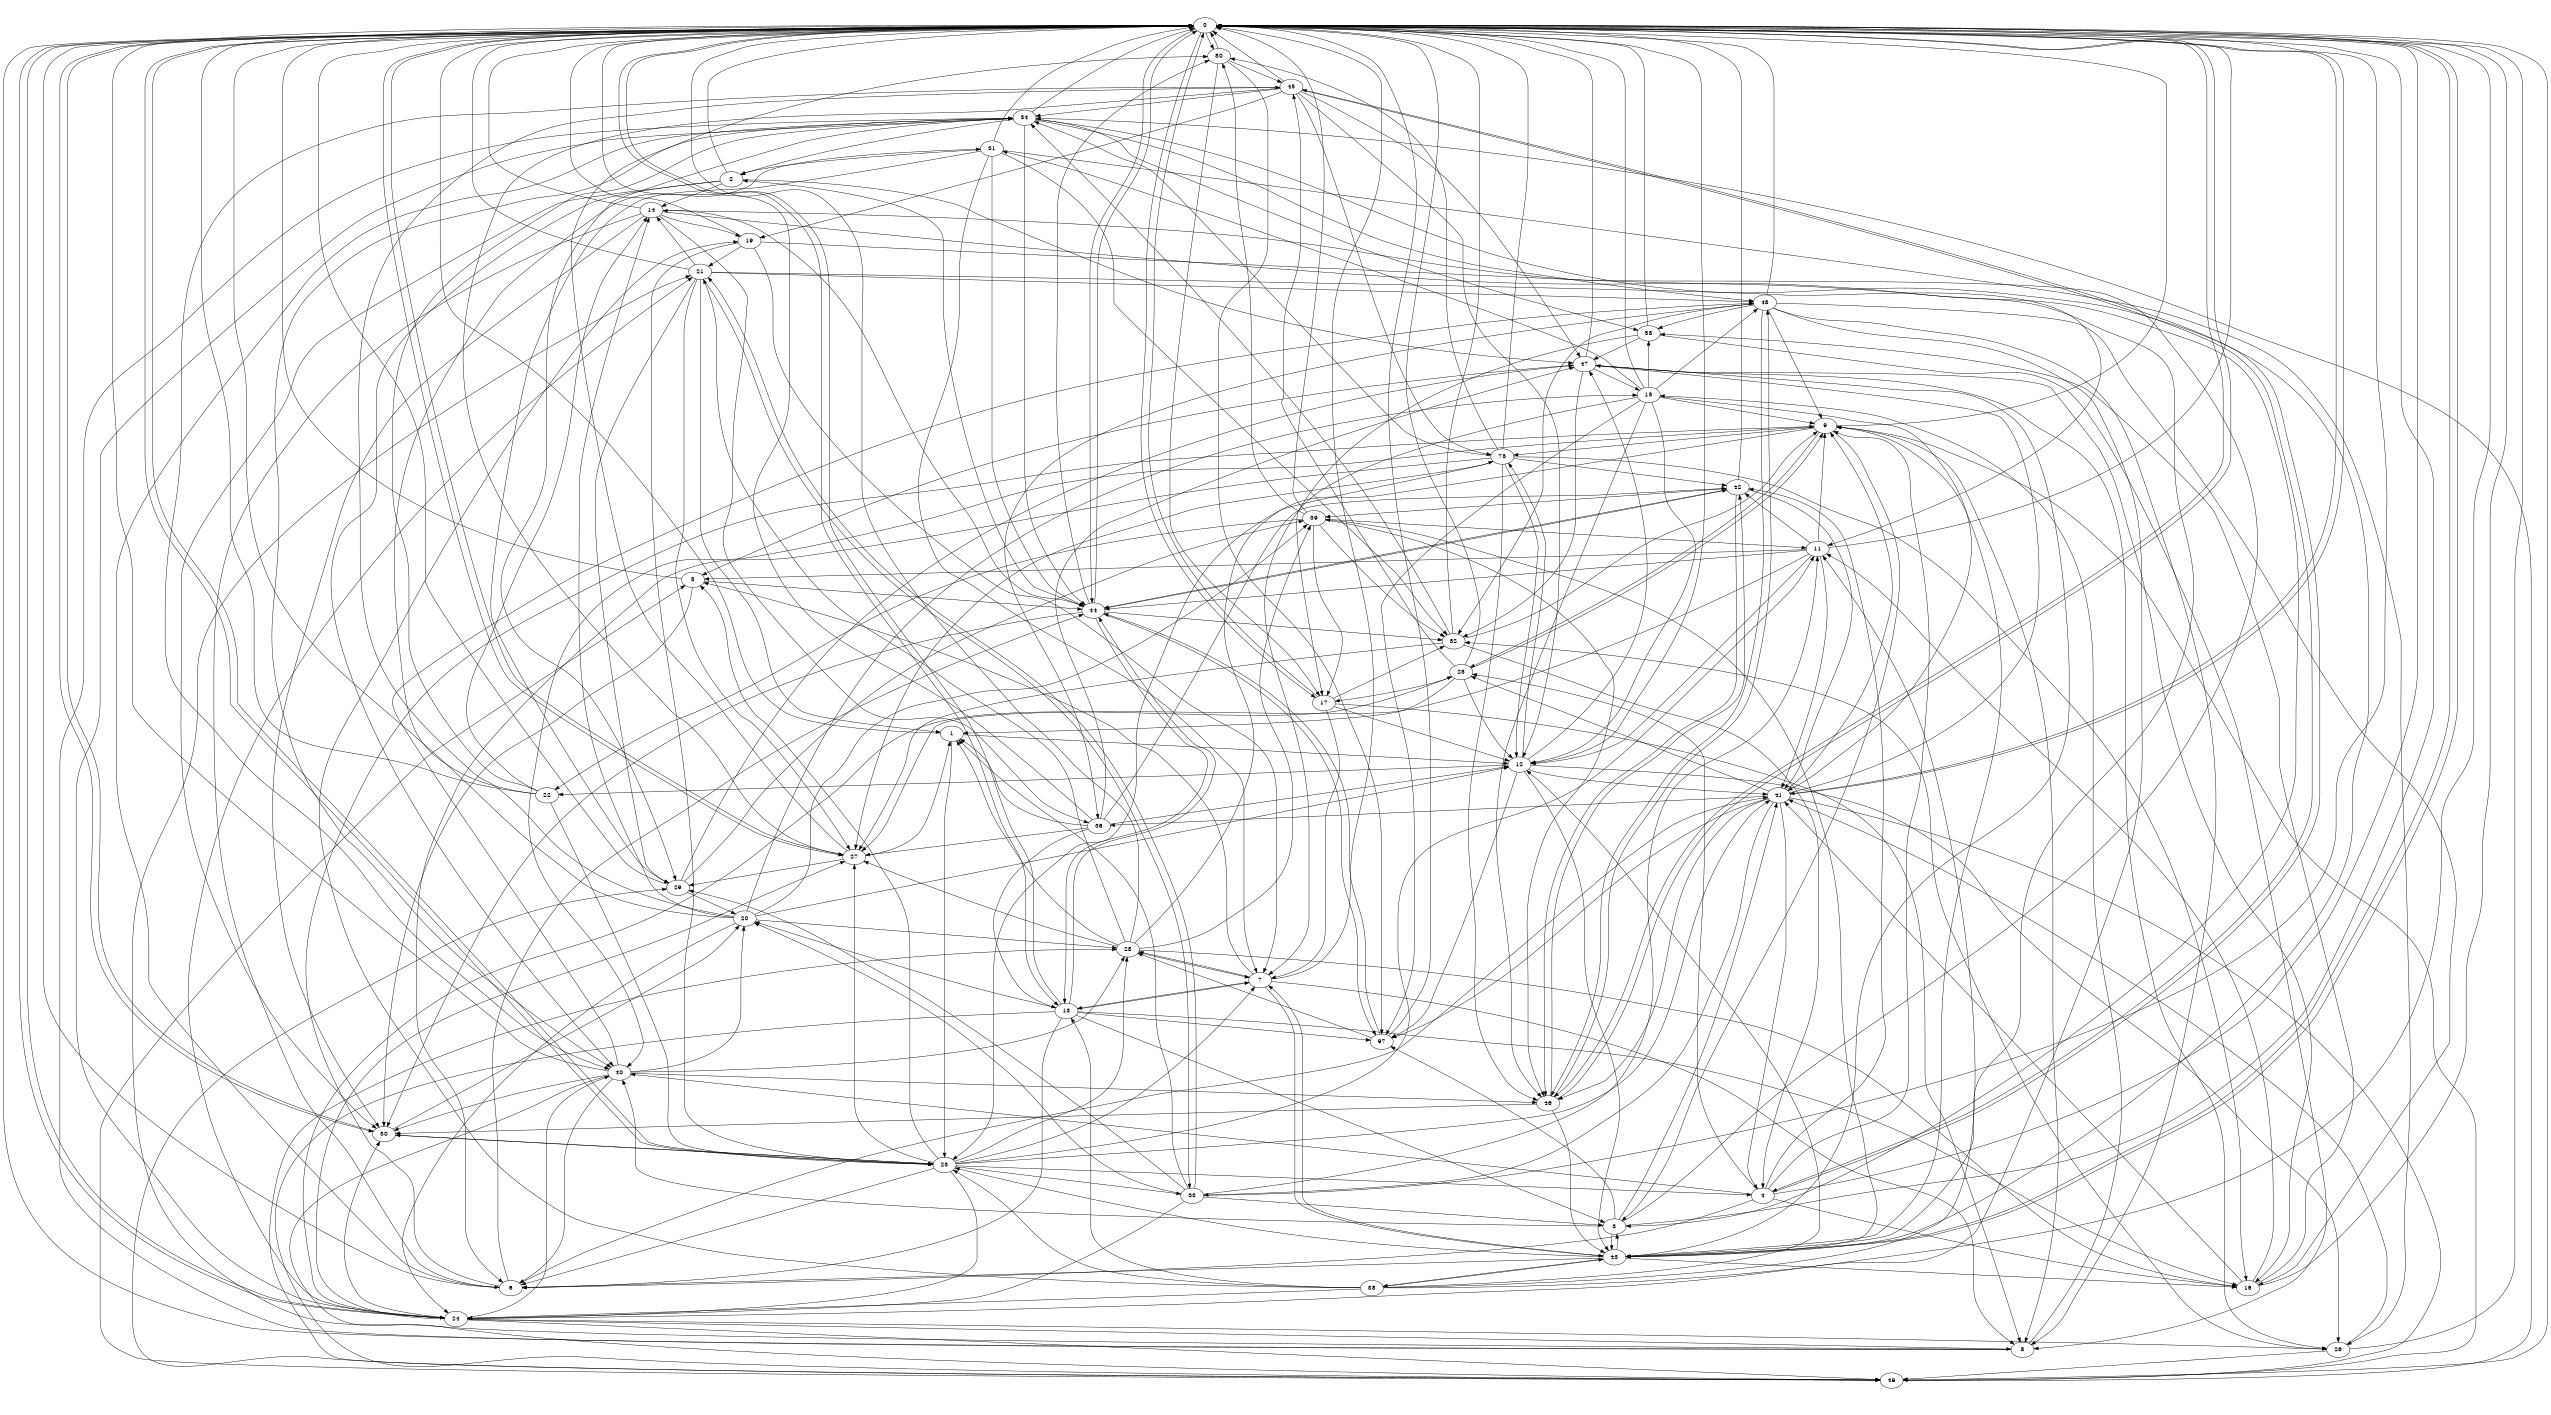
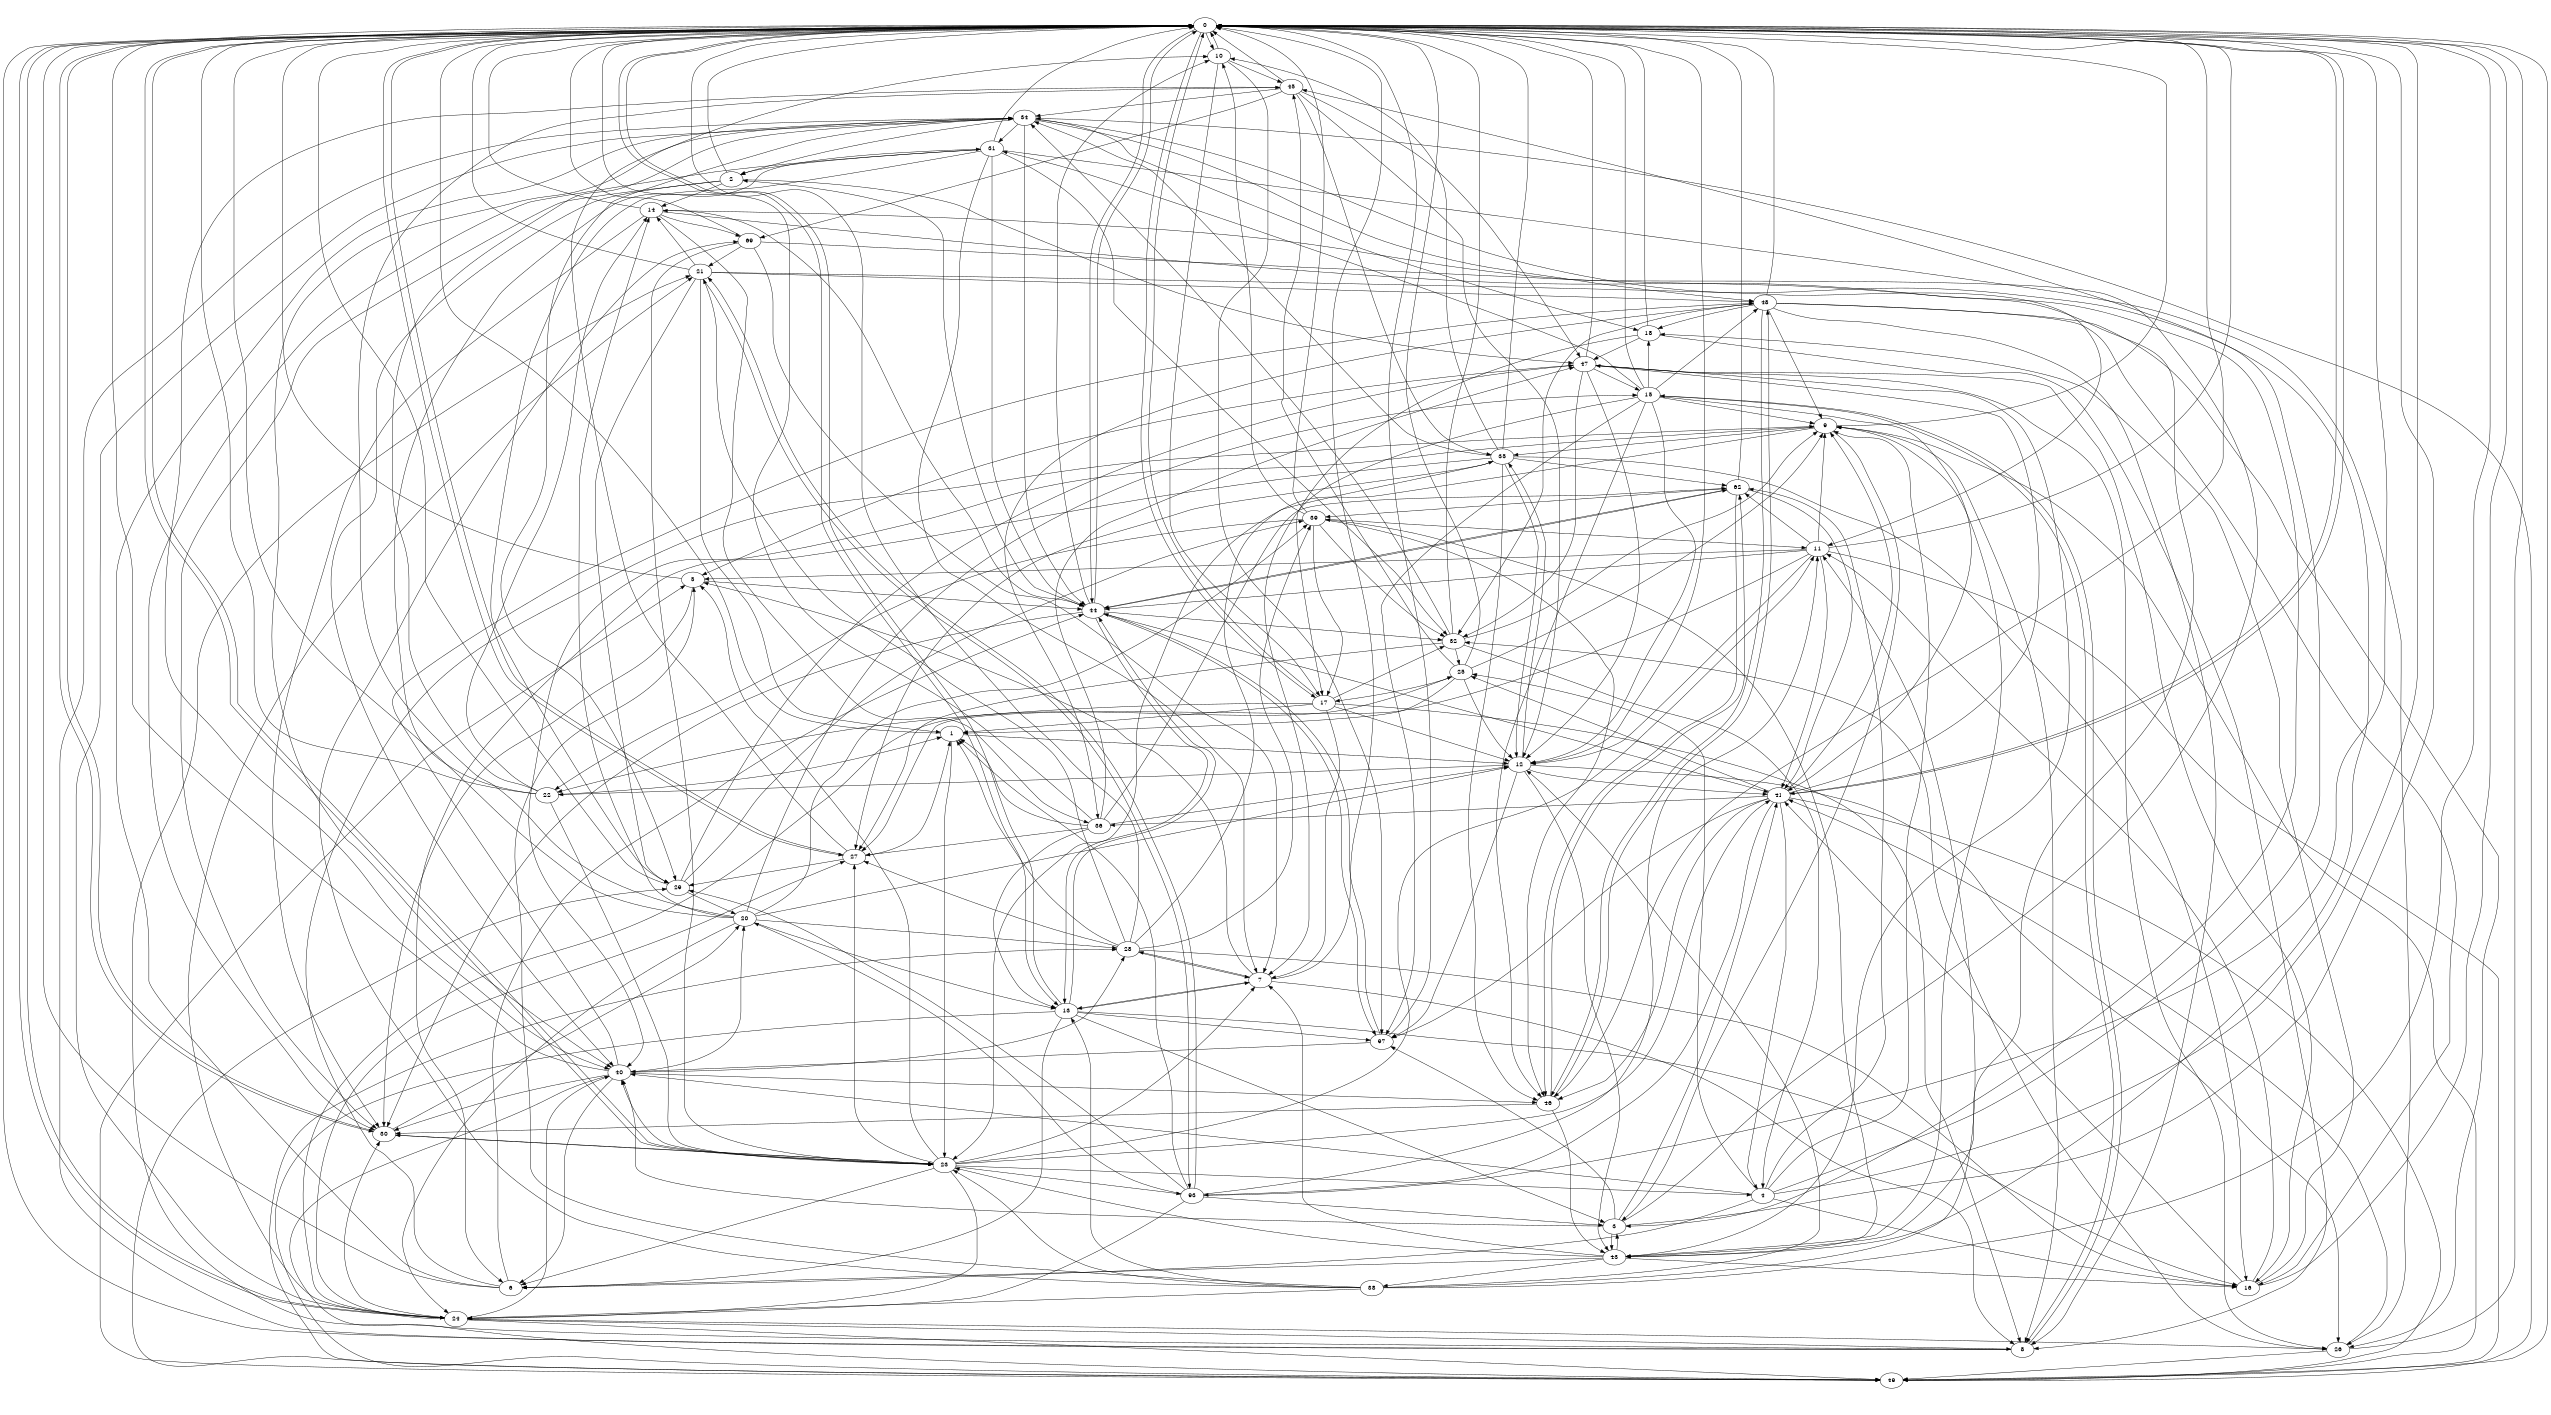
node "80": label "80" -> "10"
edge "34" -> "0": now "34" -> "31"
edge "45" -> "27": removed
node "19": label "19" -> "69"
edge "46" -> "0": removed
edge "0" -> "43": removed
edge "43" -> "0": removed
node "58": label "58" -> "18"
edge "31" -> "30": added
edge "45" -> "4": removed
node "75": label "75" -> "35"
node "42": label "42" -> "62"
edge "9" -> "25": now "32" -> "25"
edge "12" -> "47": reversed
edge "21" -> "27": removed
edge "15" -> "8": added
edge "14" -> "6": removed
edge "17" -> "1": added
edge "17" -> "22": added
edge "22" -> "1": added
edge "13" -> "20": reversed
edge "97" -> "28": now "97" -> "40"
edge "11" -> "49": added
edge "6" -> "41": now "44" -> "41"
edge "23" -> "28": now "23" -> "40"
node "33": label "33" -> "93"
edge "7" -> "43": removed
edge "48" -> "24": now "48" -> "26"
edge "38" -> "43": now "38" -> "5"
